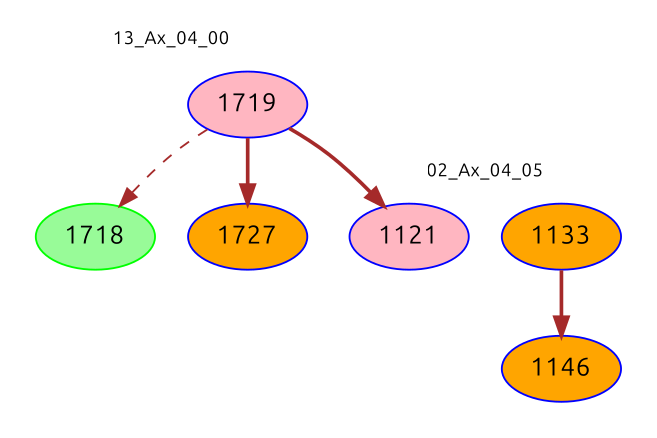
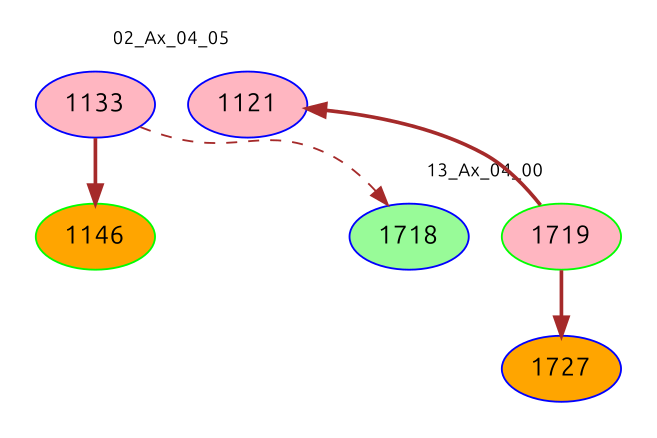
node "1719": color blue -> green
edge "1719" -> "1718": now "1133" -> "1718"
node "1718": color green -> blue
node "1133": fillcolor orange -> lightpink
node "1146": color blue -> green
